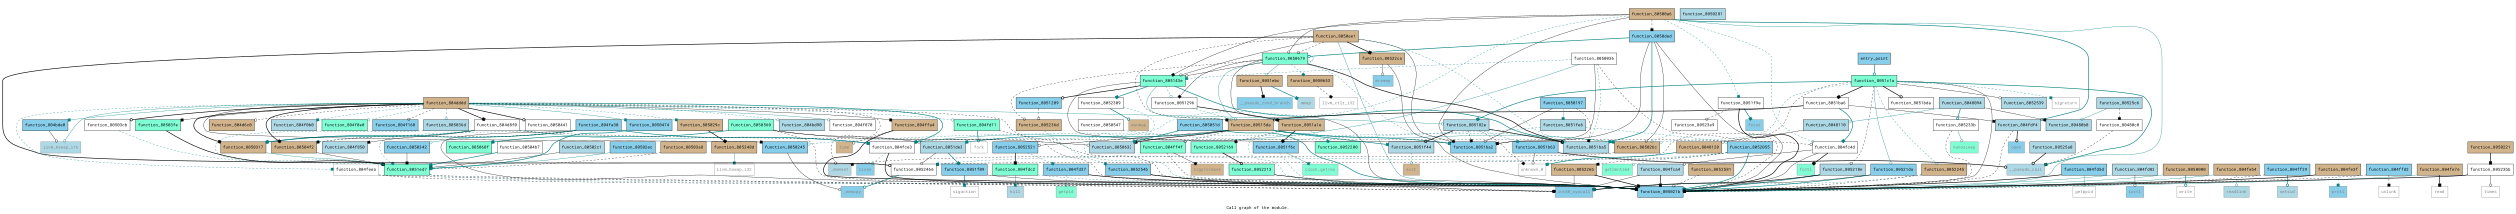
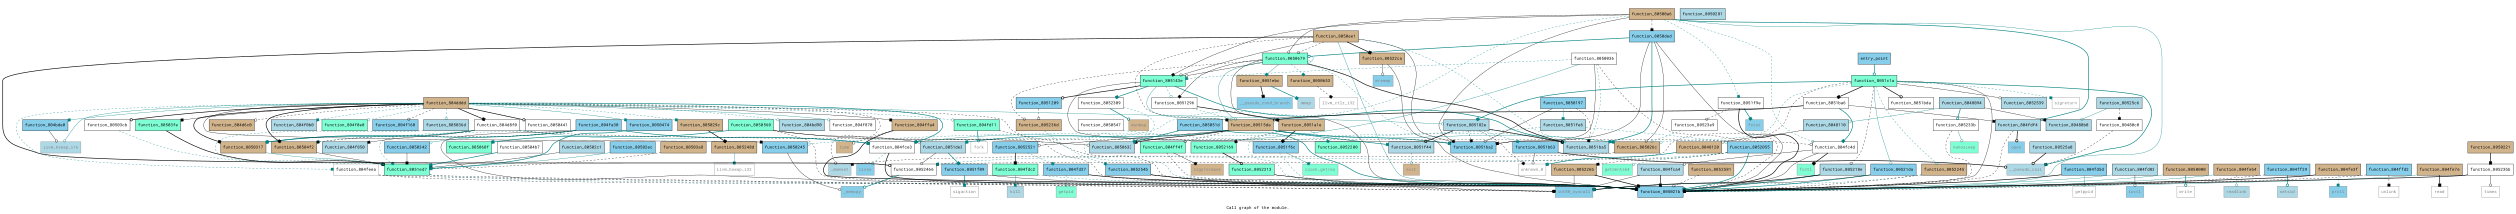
edge "function_8050679" -> "function_8051ebc": arrowhead odot -> box
